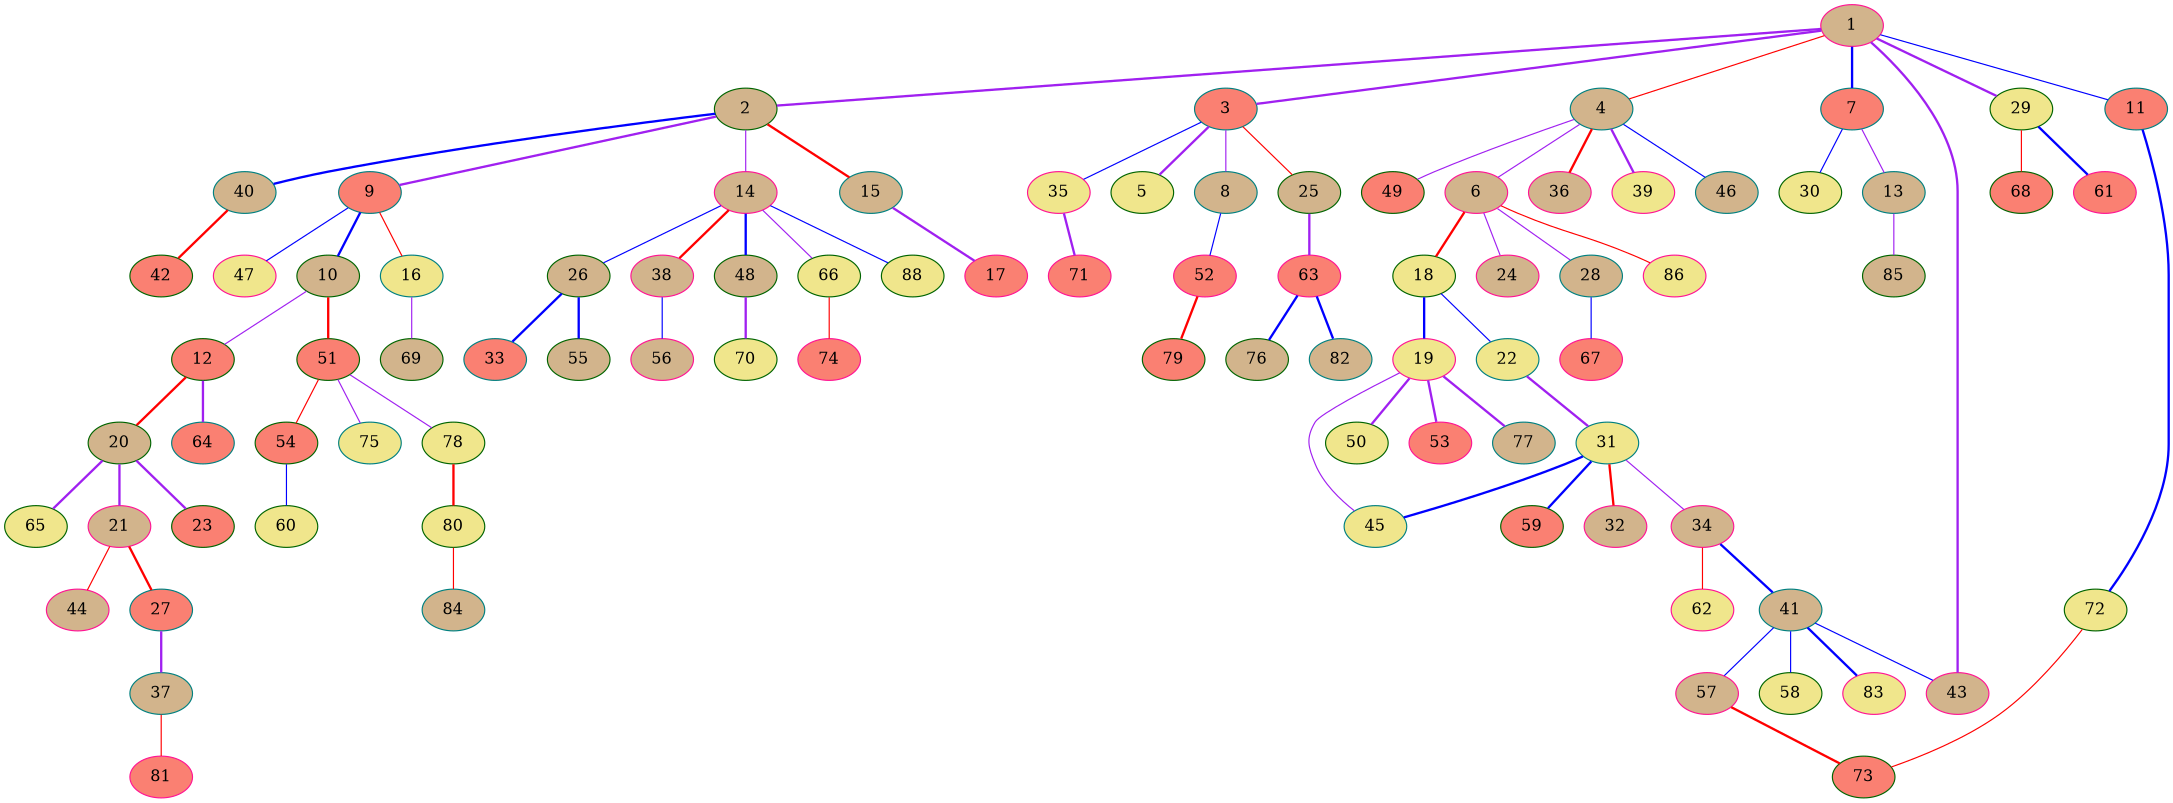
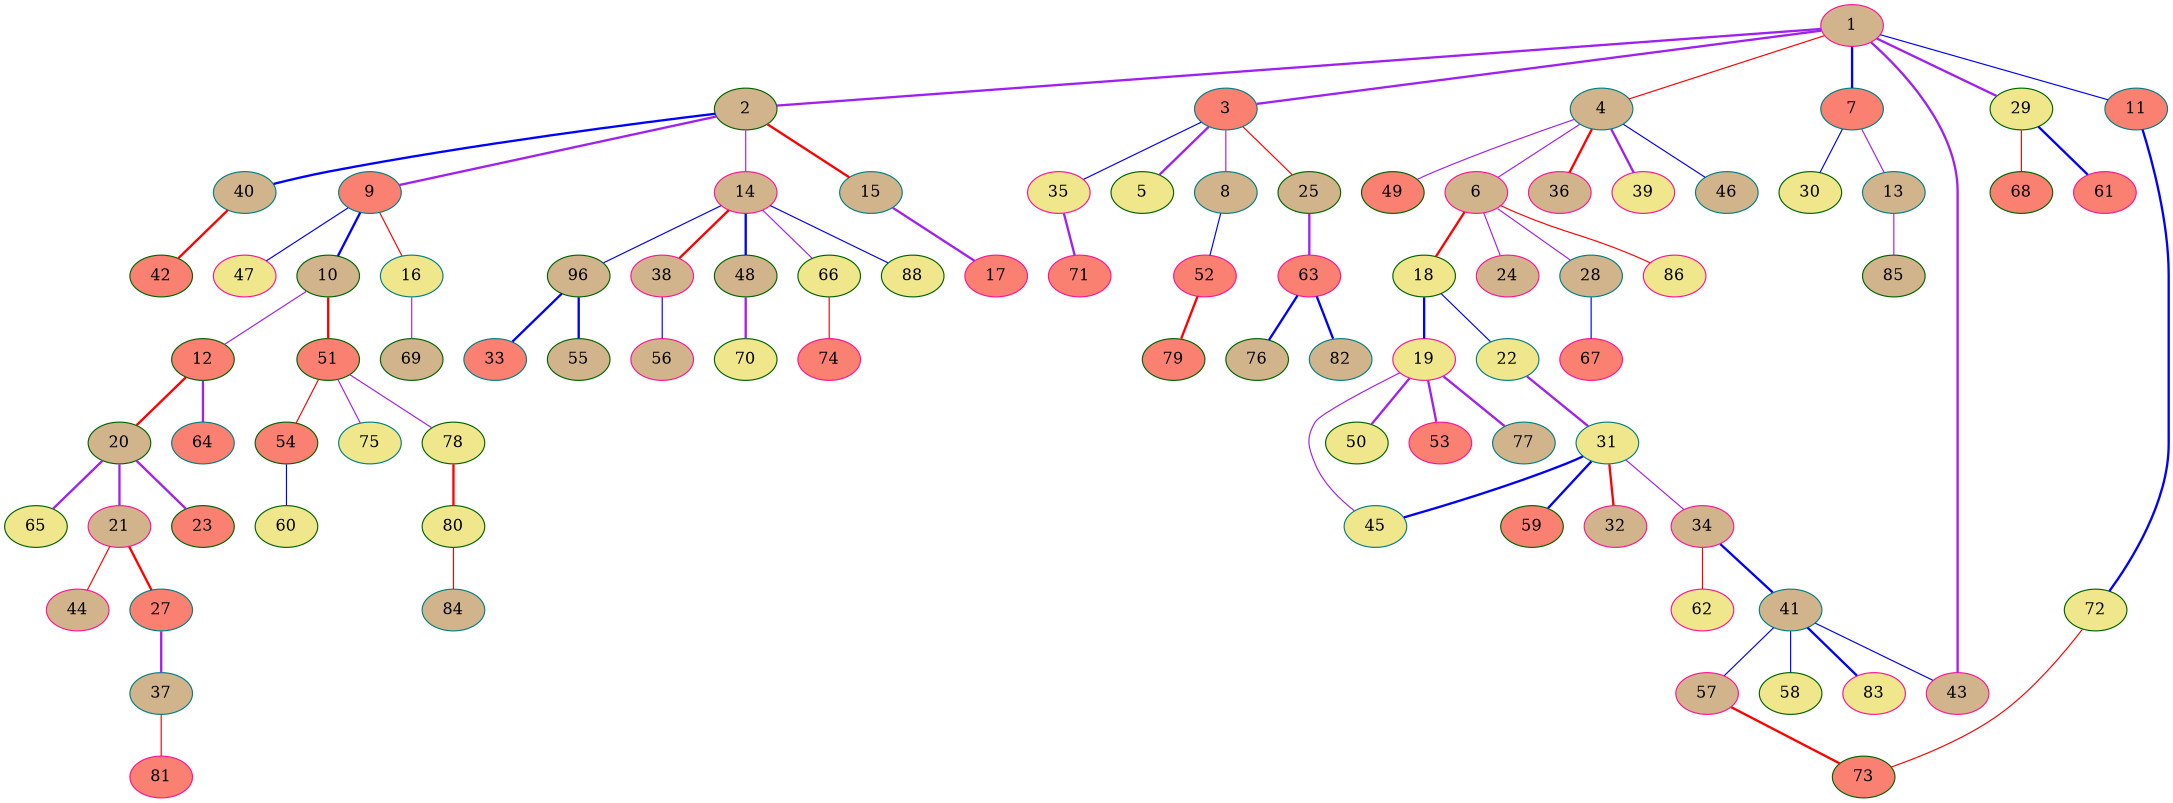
node "26": label "26" -> "96"
